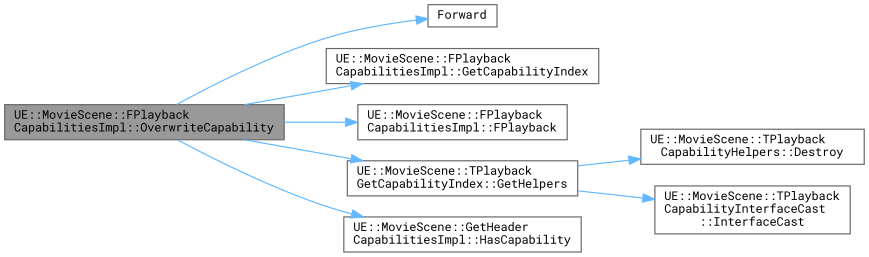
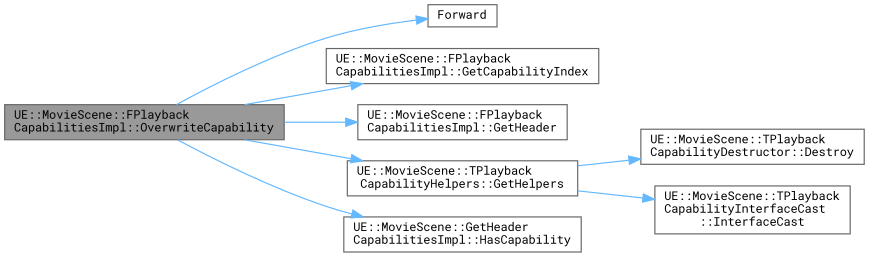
node "UE::MovieScene::FPlayback CapabilitiesImpl::FPlayback": label "UE::MovieScene::FPlayback CapabilitiesImpl::FPlayback" -> "UE::MovieScene::FPlayback CapabilitiesImpl::GetHeader"
node "UE::MovieScene::TPlayback CapabilityHelpers::Destroy": label "UE::MovieScene::TPlayback CapabilityHelpers::Destroy" -> "UE::MovieScene::TPlayback CapabilityDestructor::Destroy"
node "UE::MovieScene::TPlayback GetCapabilityIndex::GetHelpers": label "UE::MovieScene::TPlayback GetCapabilityIndex::GetHelpers" -> "UE::MovieScene::TPlayback CapabilityHelpers::GetHelpers"
